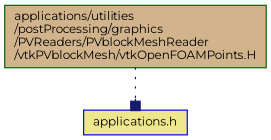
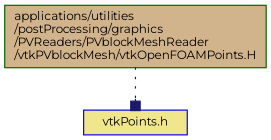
node "applications.h": label "applications.h" -> "vtkPoints.h"
